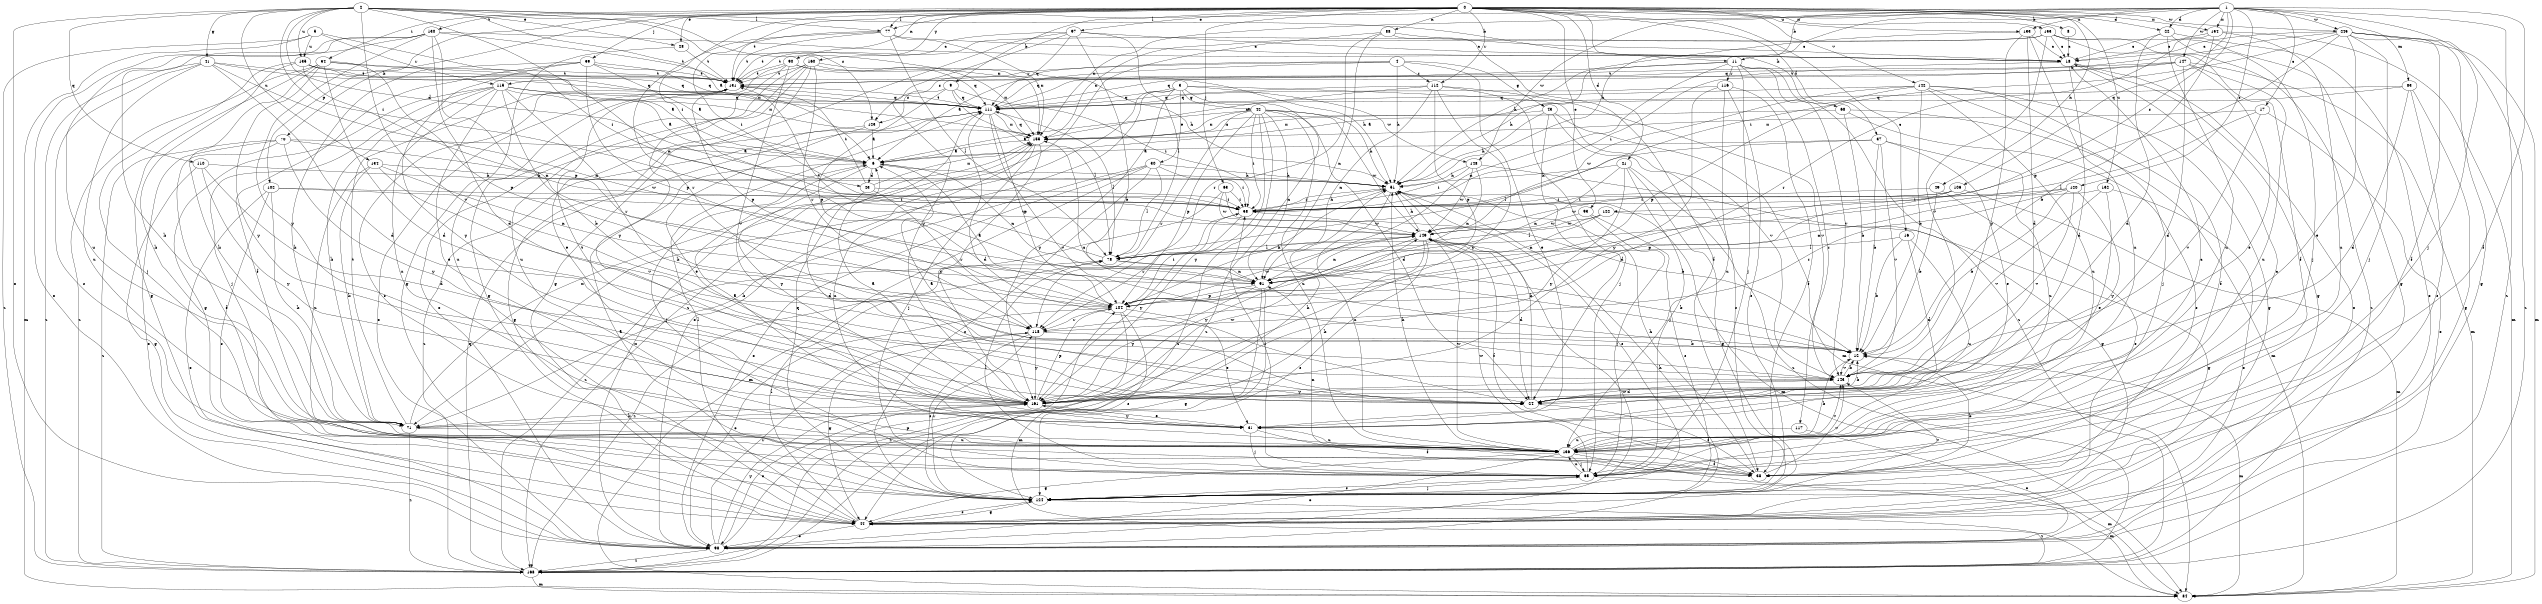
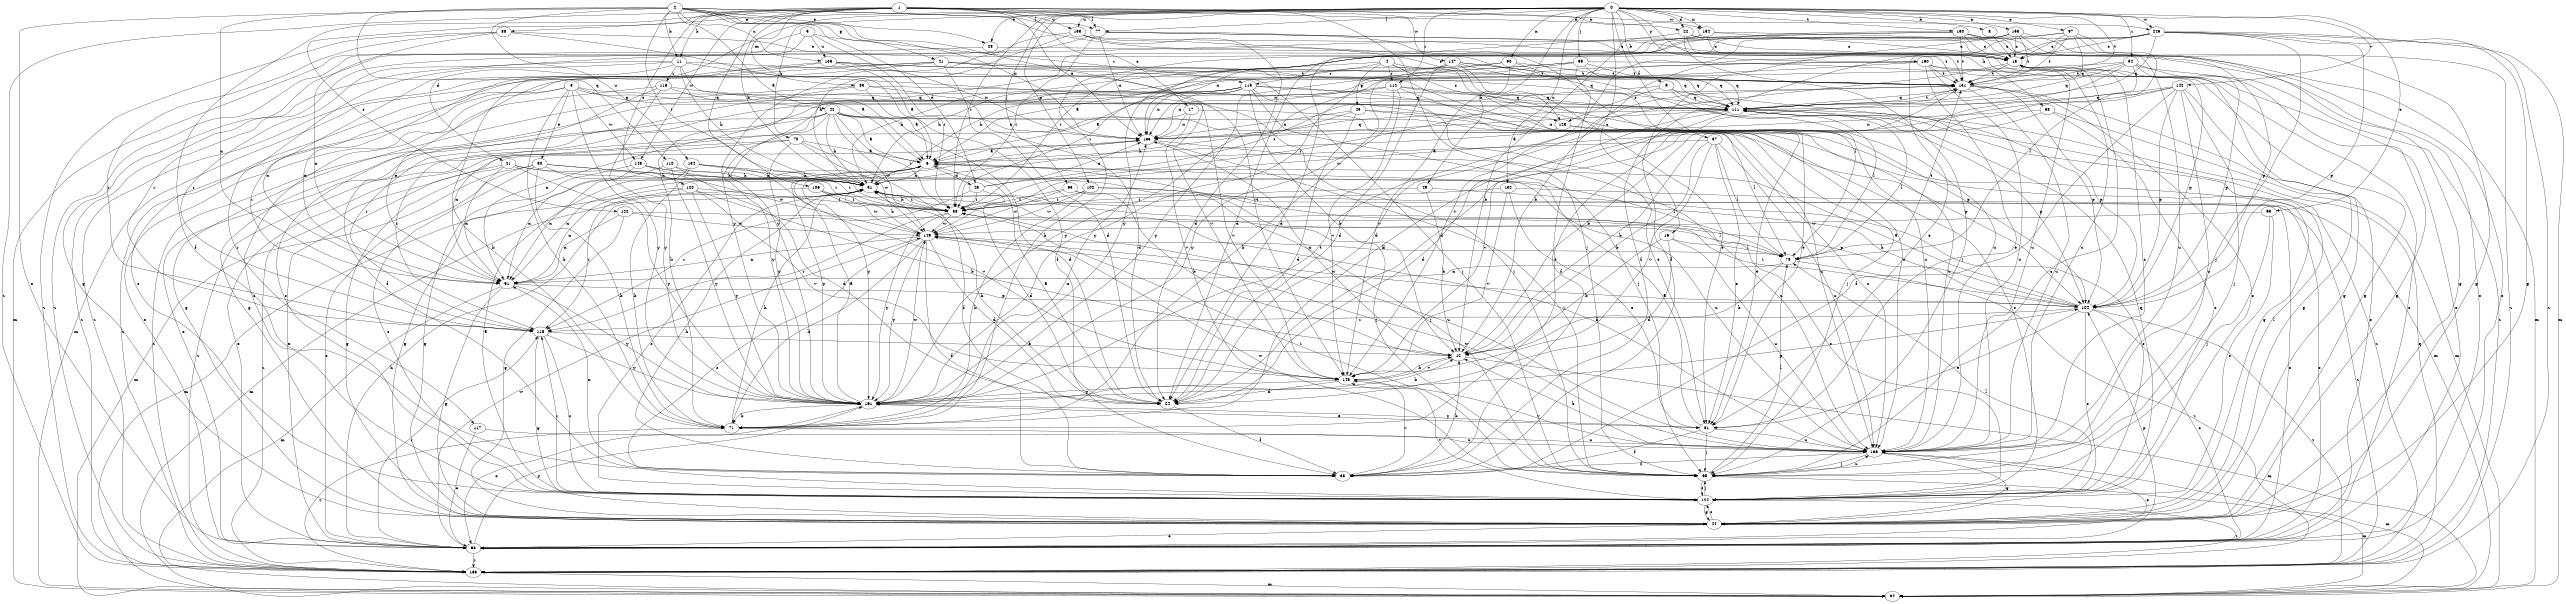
edge "90" -> "136": now "131" -> "136"
